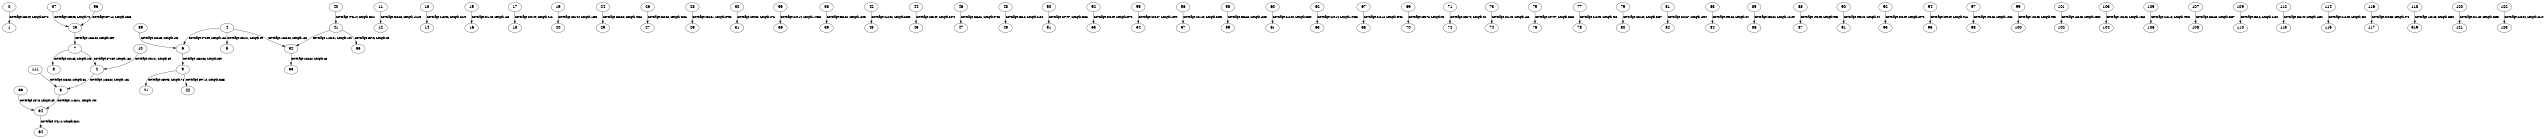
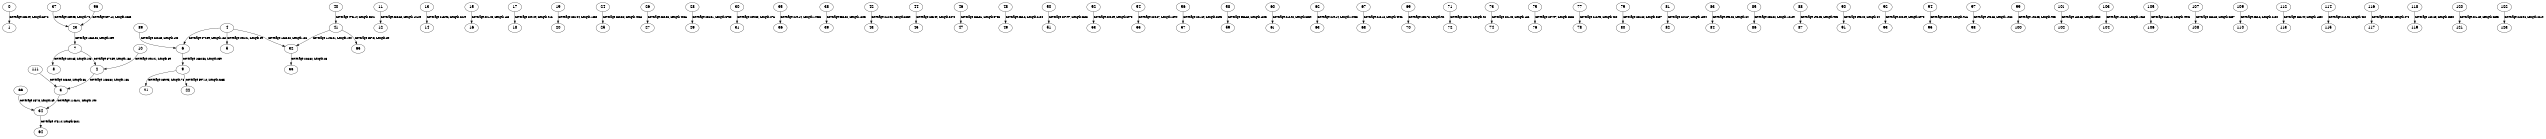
edge "55" -> "54": reversed
node "519": label "519" -> "119"
